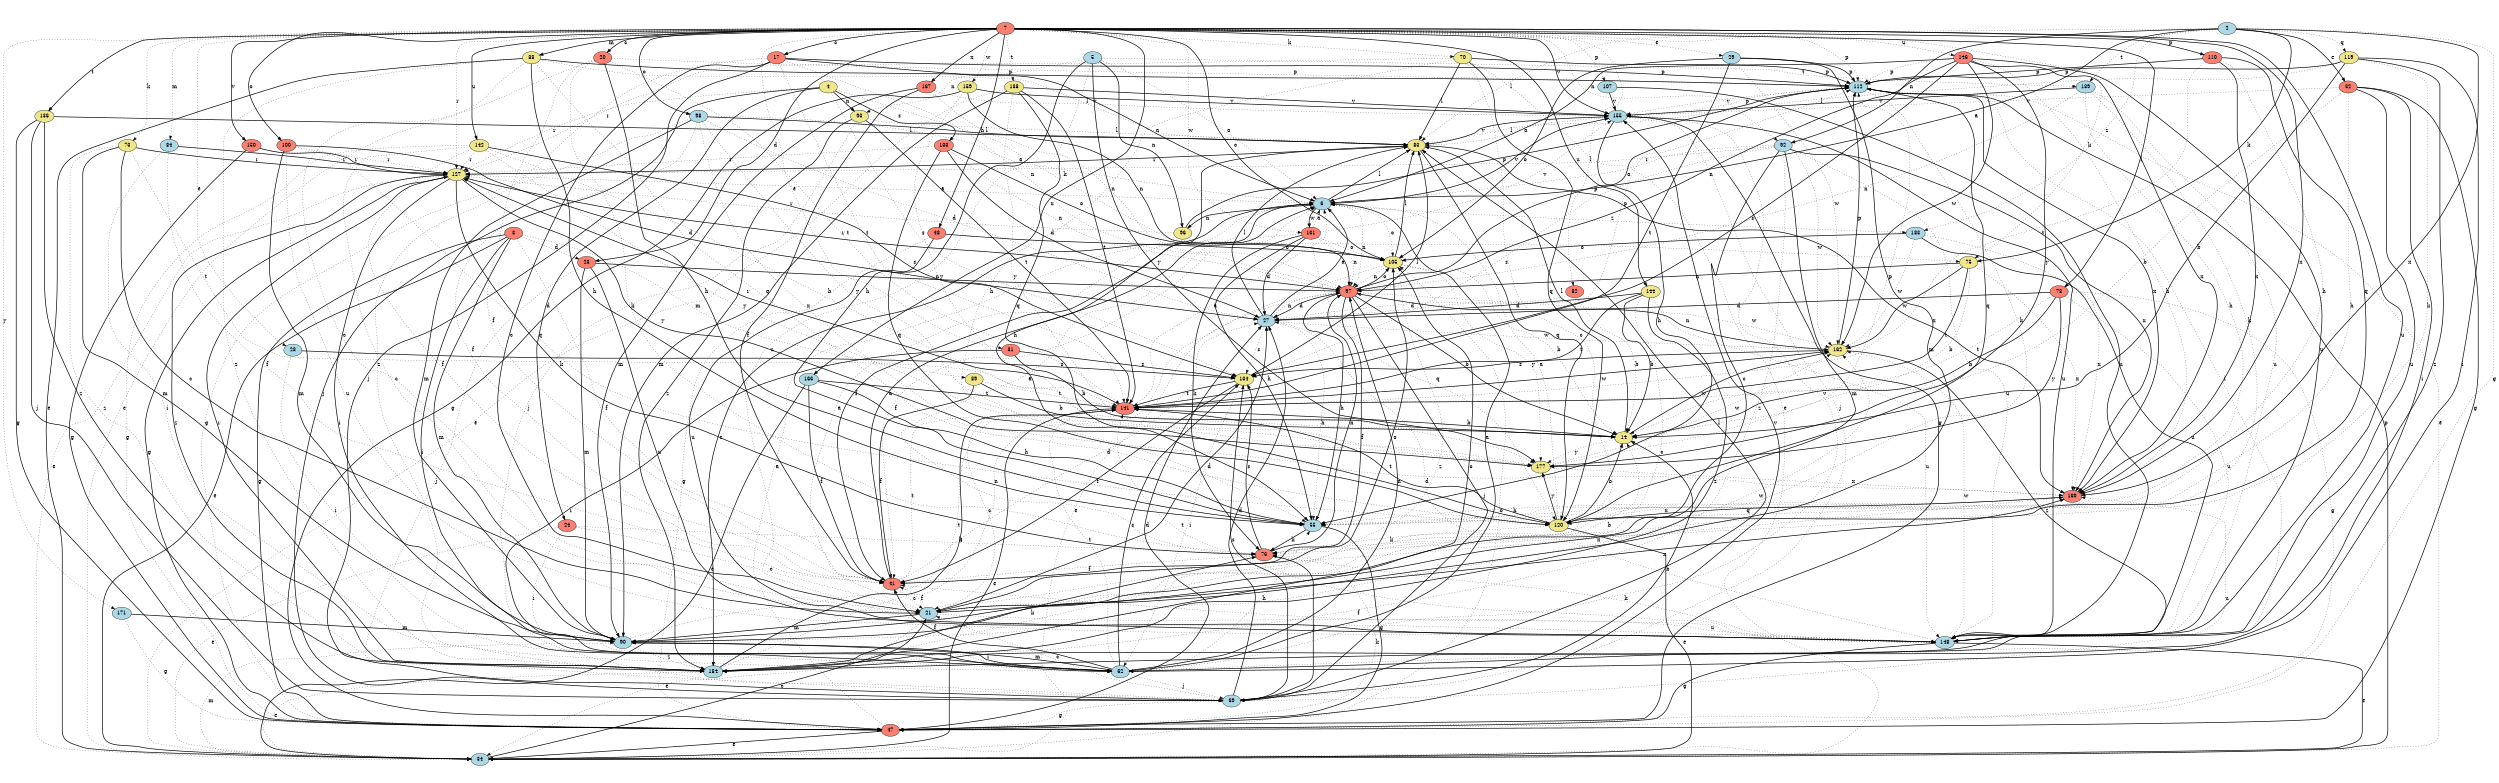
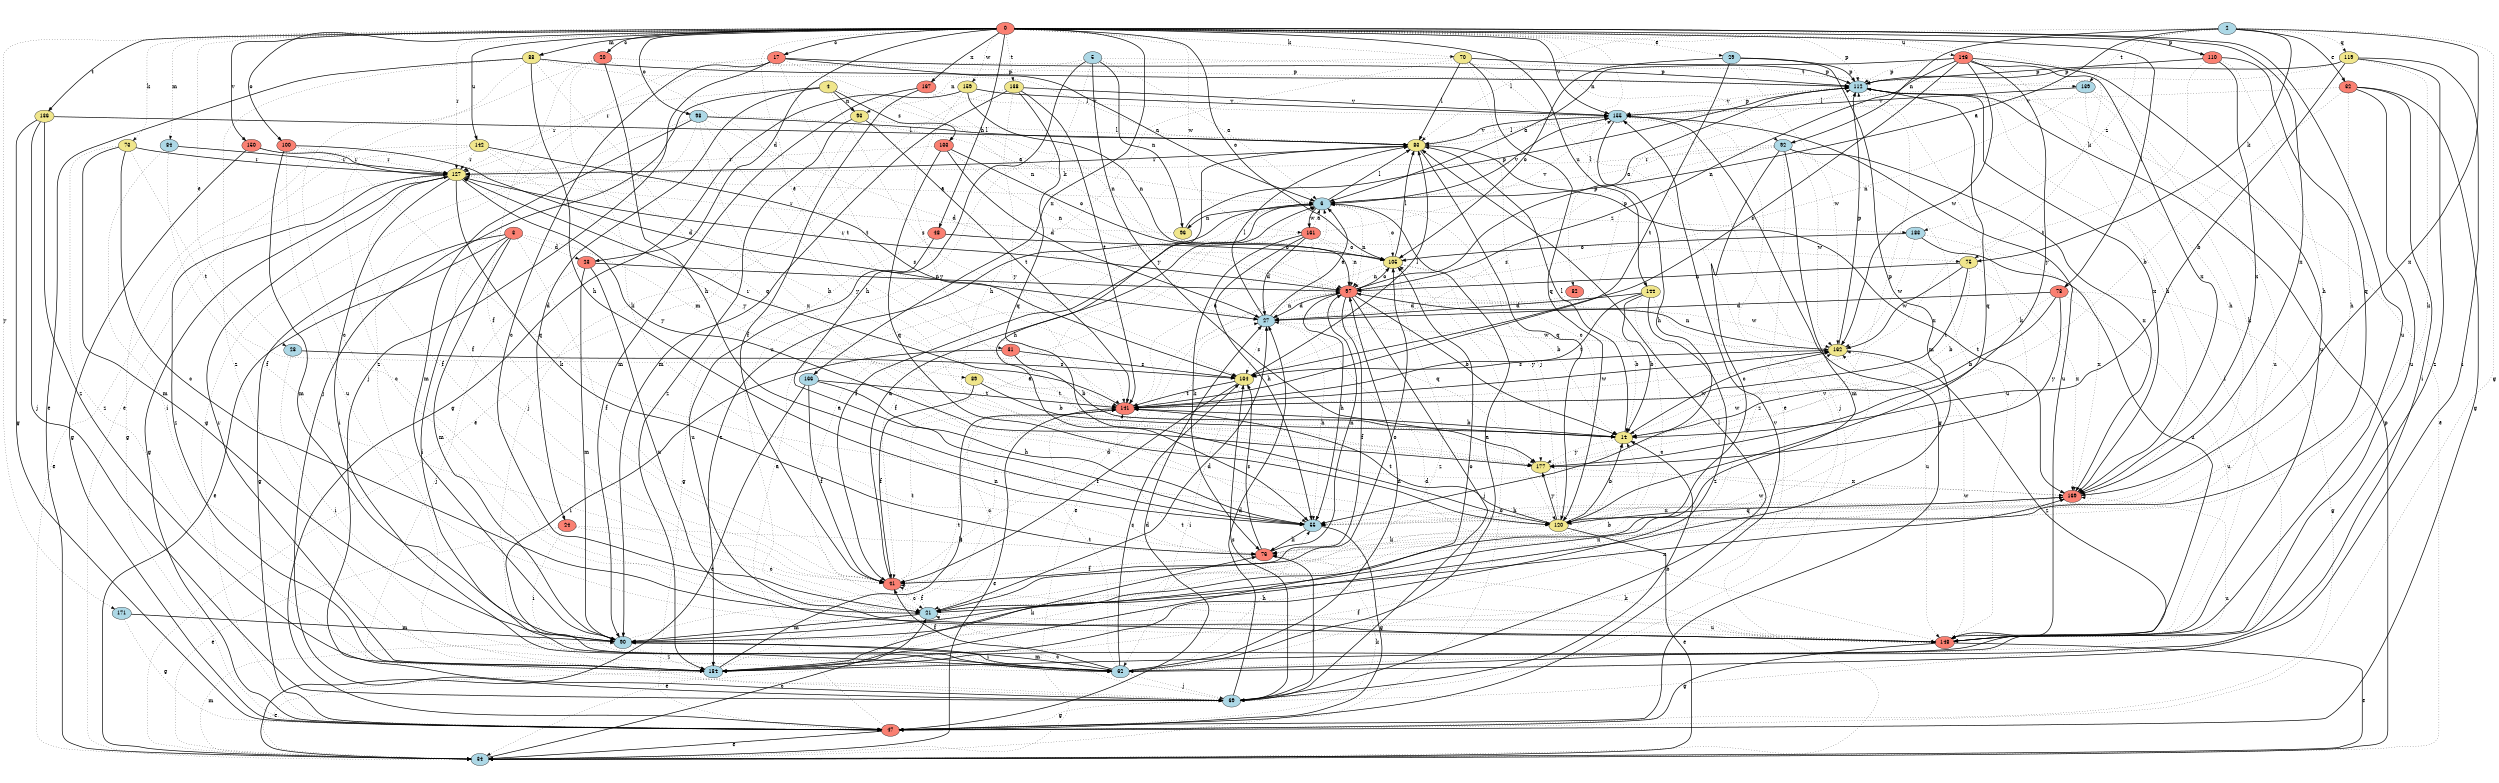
node "7": label "7" -> "0"
node "107": removed
edge "120" -> "6": label "a" -> "j"
node "148": fillcolor lightblue -> salmon
